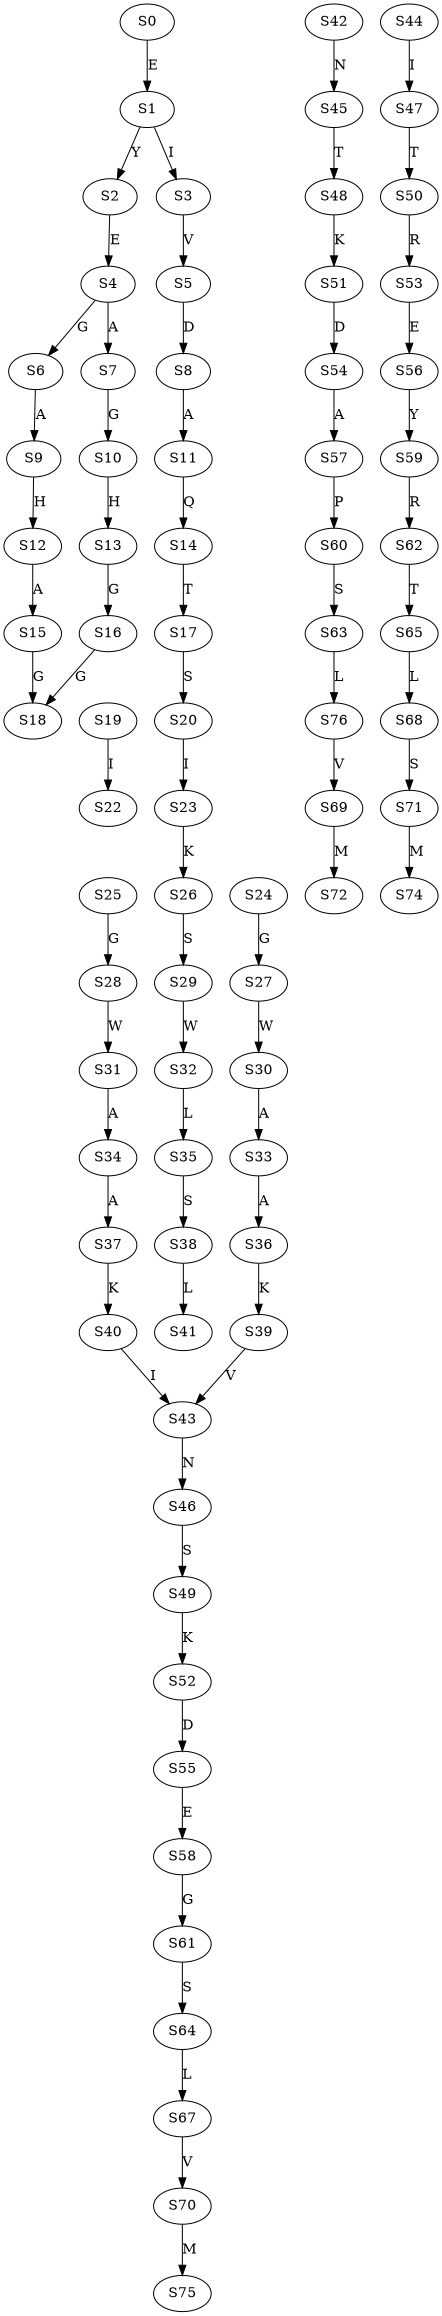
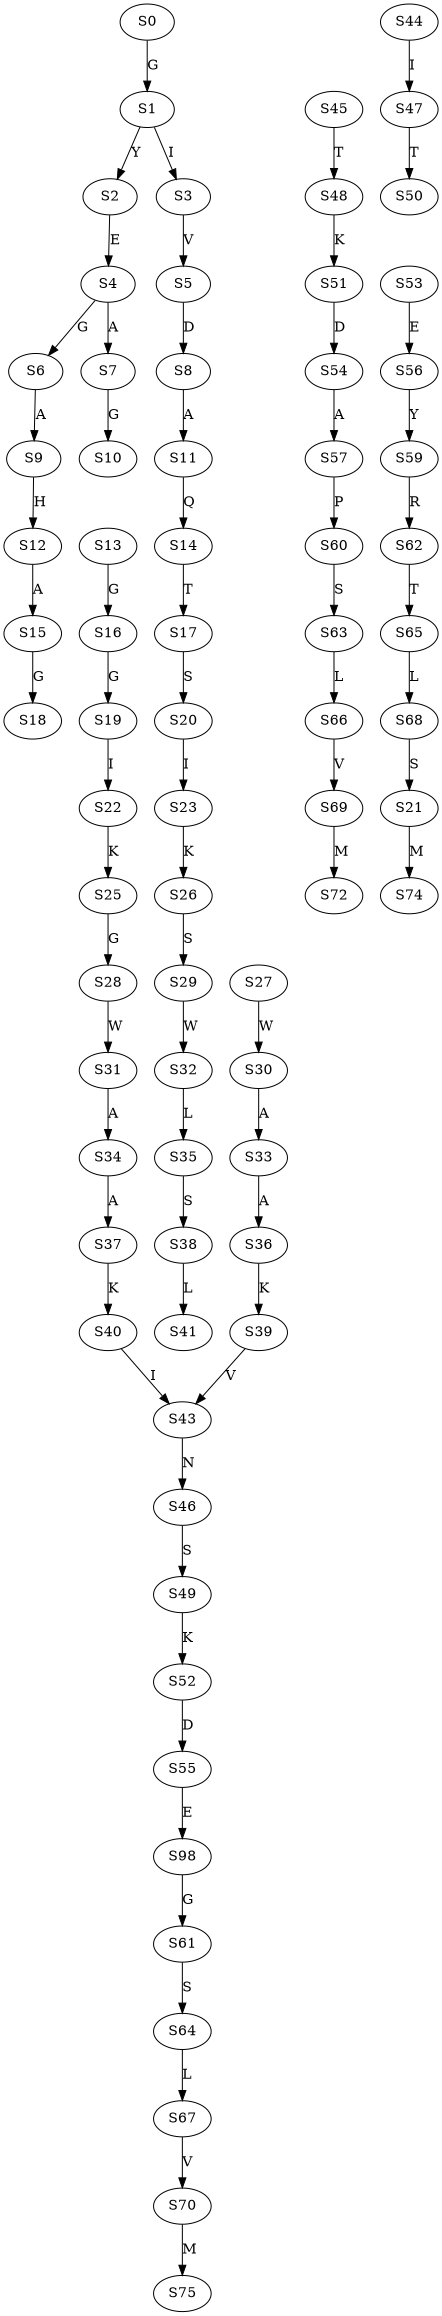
node "S42": removed
edge "S0" -> "S1": label "E" -> "G"
edge "S50" -> "S53": removed, label "R"
edge "S10" -> "S13": removed, label "H"
edge "S16" -> "S18": now "S16" -> "S19"
node "S76": label "S76" -> "S66"
node "S71": label "S71" -> "S21"
edge "S22" -> "S25": added, label "K"
node "S24": removed
node "S58": label "S58" -> "S98"
